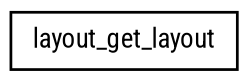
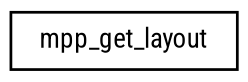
node "layout_get_layout": label "layout_get_layout" -> "mpp_get_layout"
